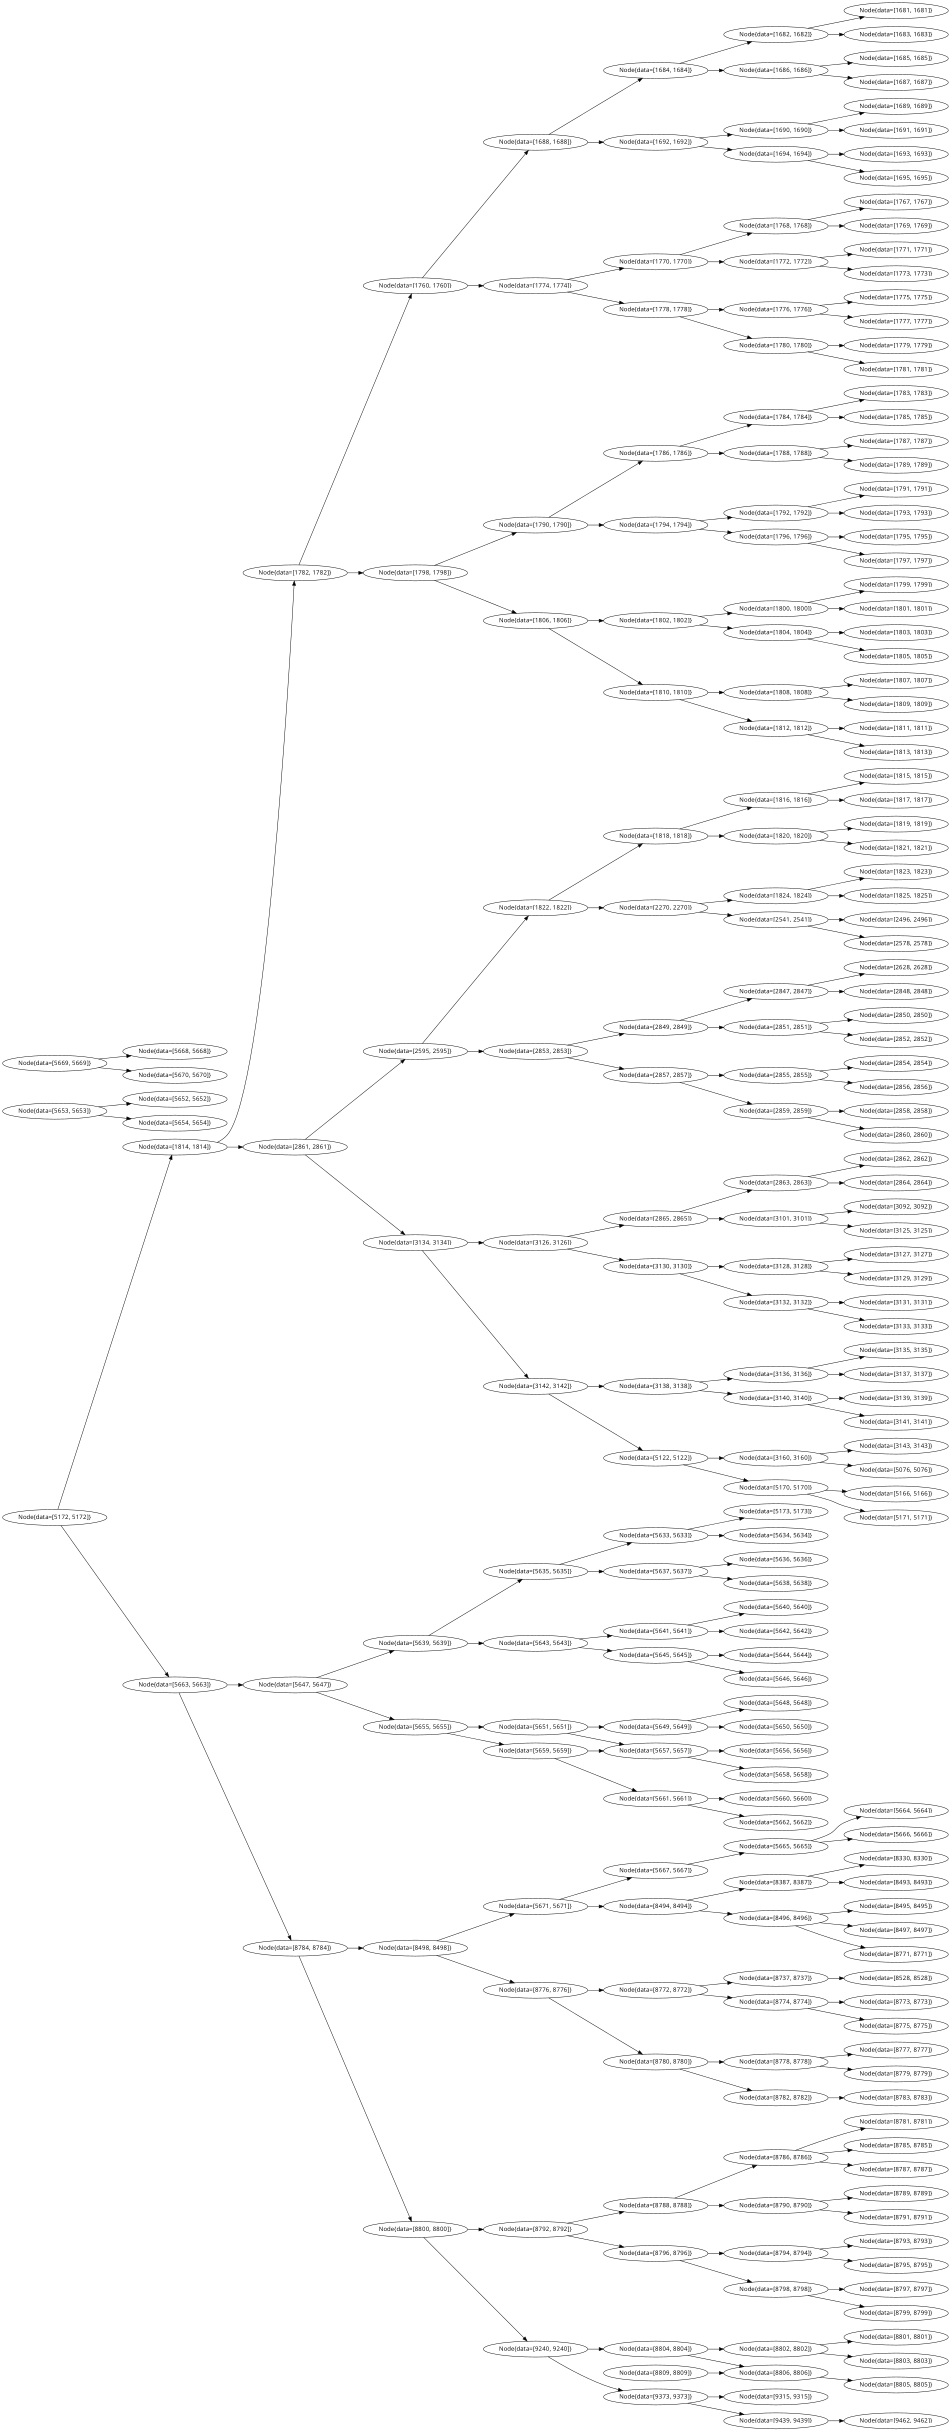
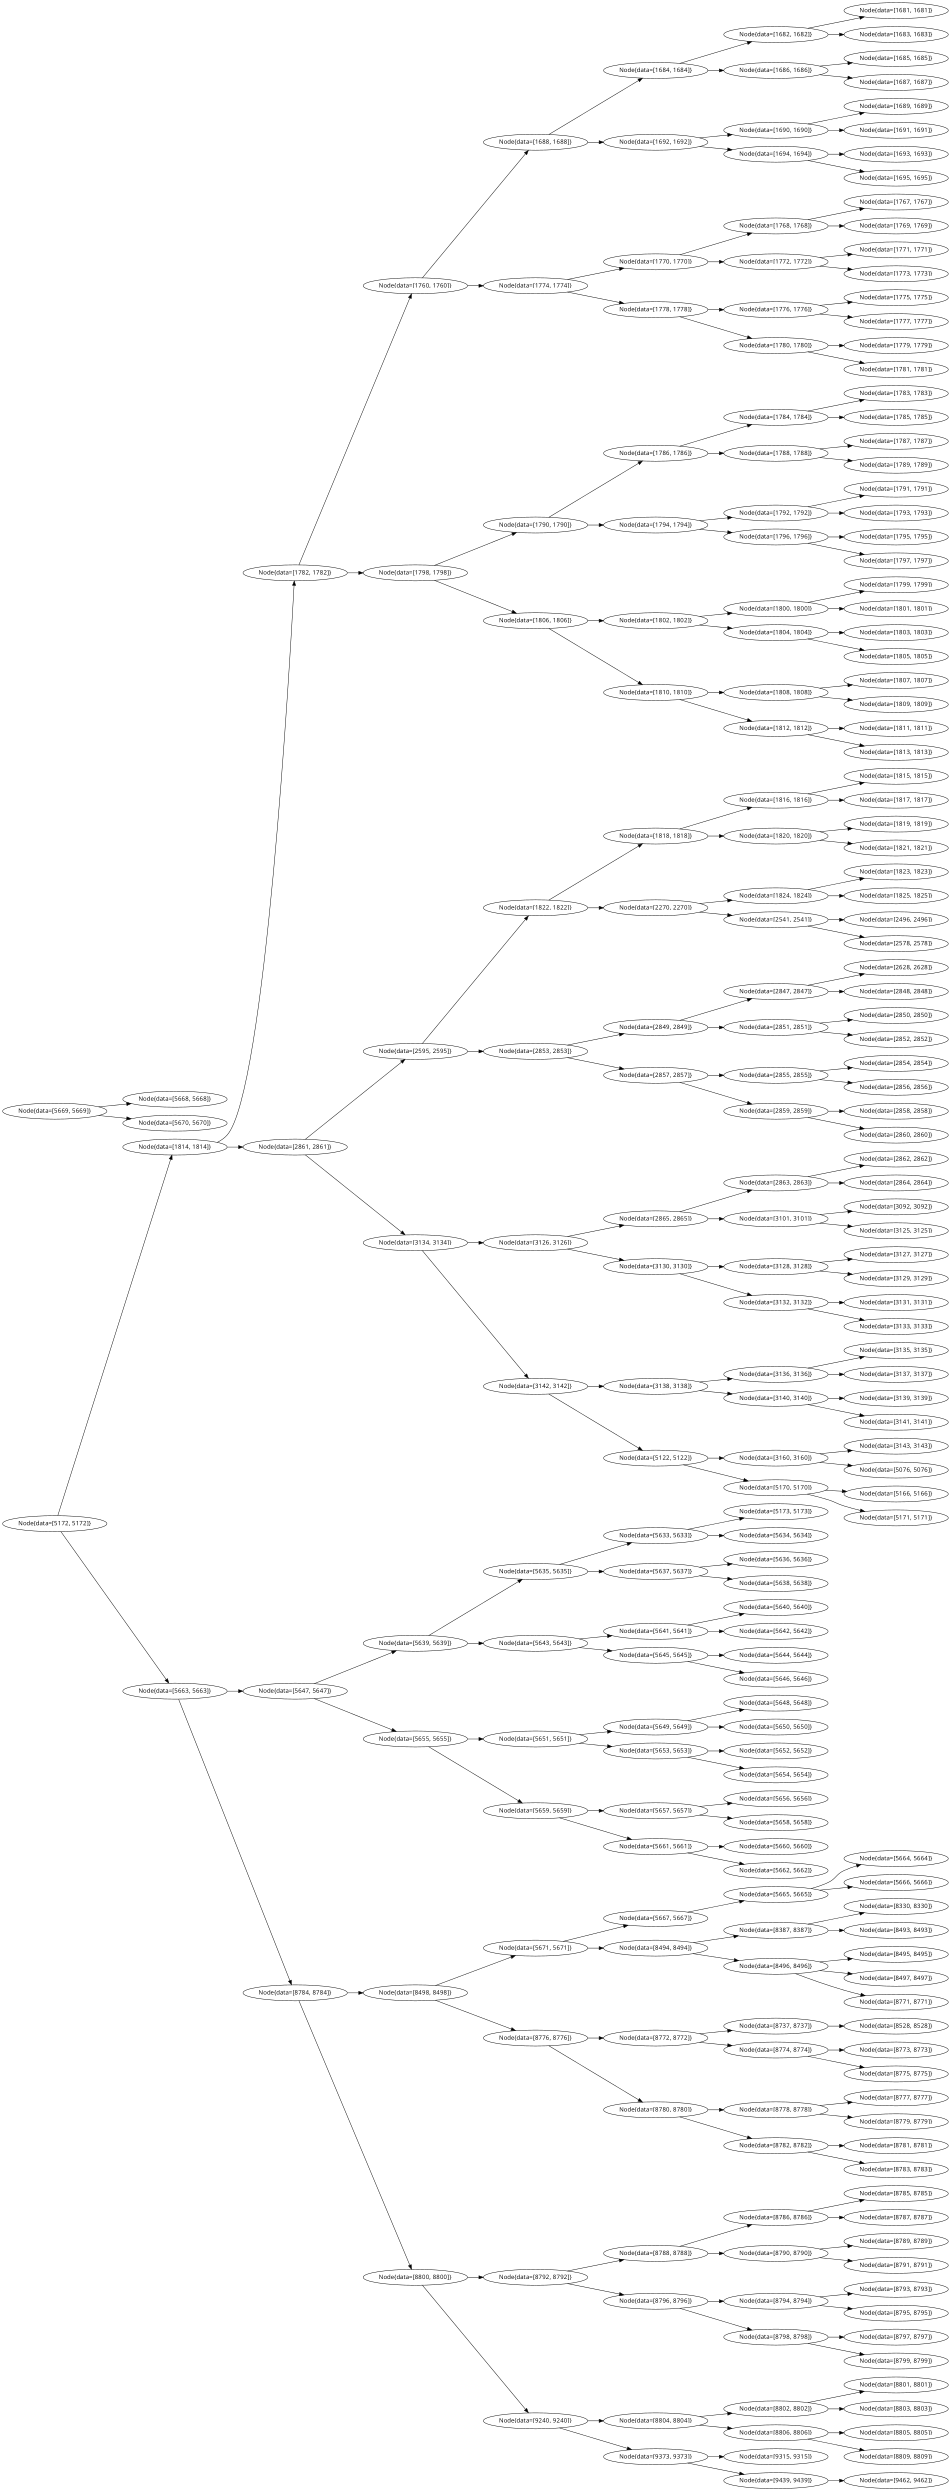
edge "Node{data=[5651, 5651]}" -> "Node{data=[5657, 5657]}": now "Node{data=[5651, 5651]}" -> "Node{data=[5653, 5653]}"
edge "Node{data=[8786, 8786]}" -> "Node{data=[8781, 8781]}": now "Node{data=[8782, 8782]}" -> "Node{data=[8781, 8781]}"
edge "Node{data=[8809, 8809]}" -> "Node{data=[8806, 8806]}": reversed
